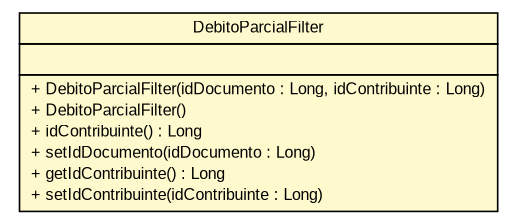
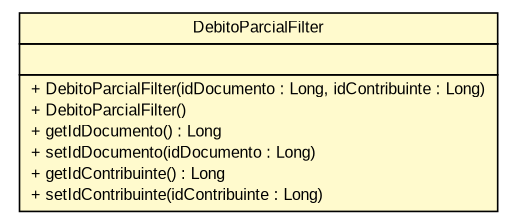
node "DebitoParcialFilter": text "+ idContribuinte() : Long" -> "+ getIdDocumento() : Long"
